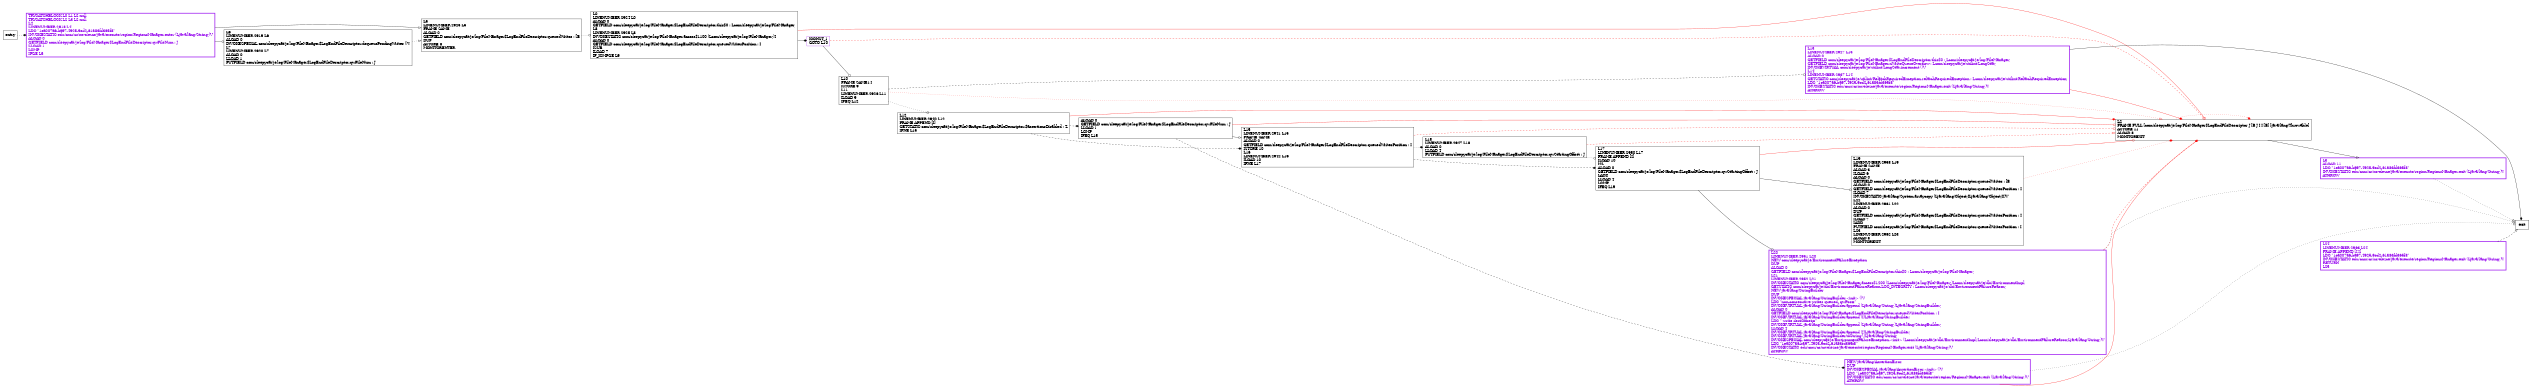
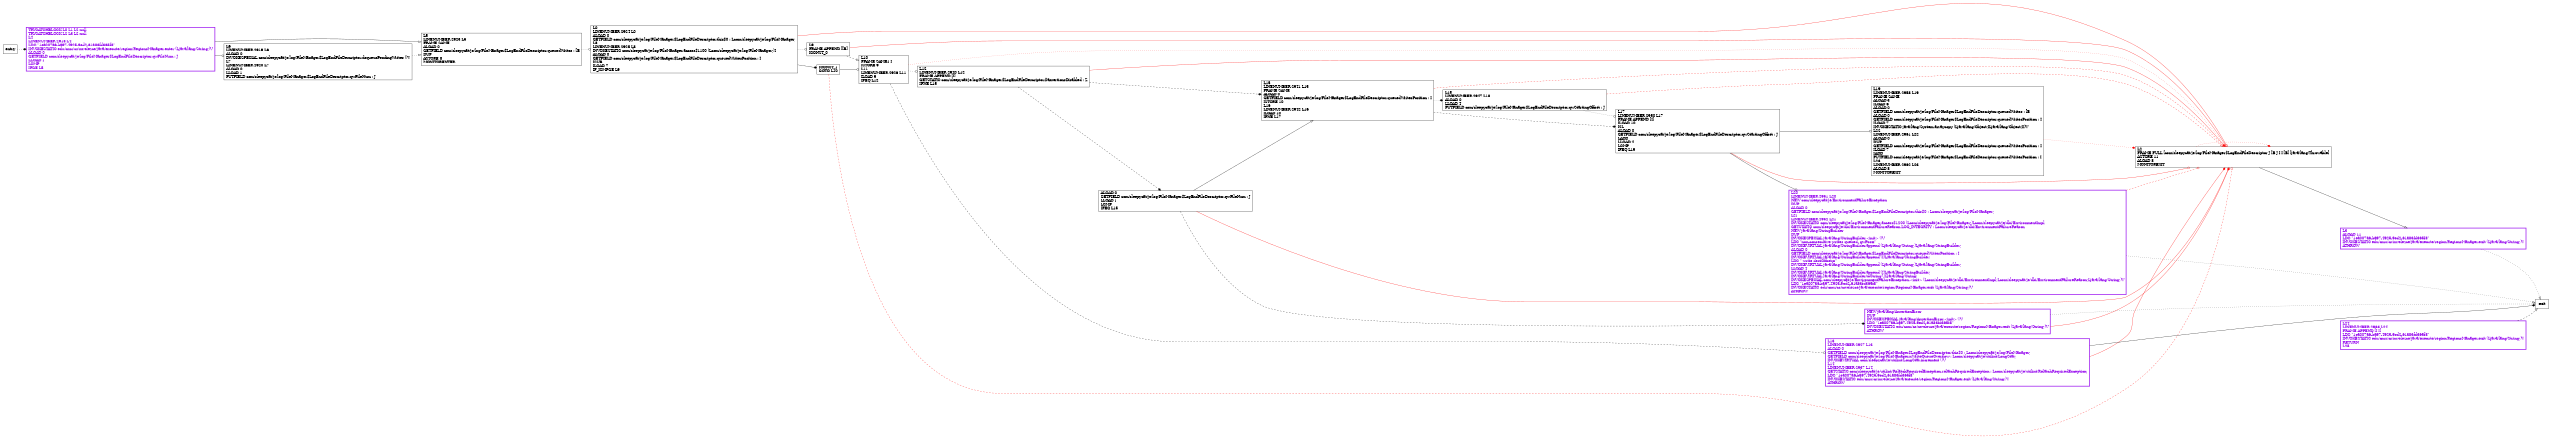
node "ICONST_1 GOTO L10": color purple -> black
node "L9 FRAME APPEND [[B] ICONST_0": added
